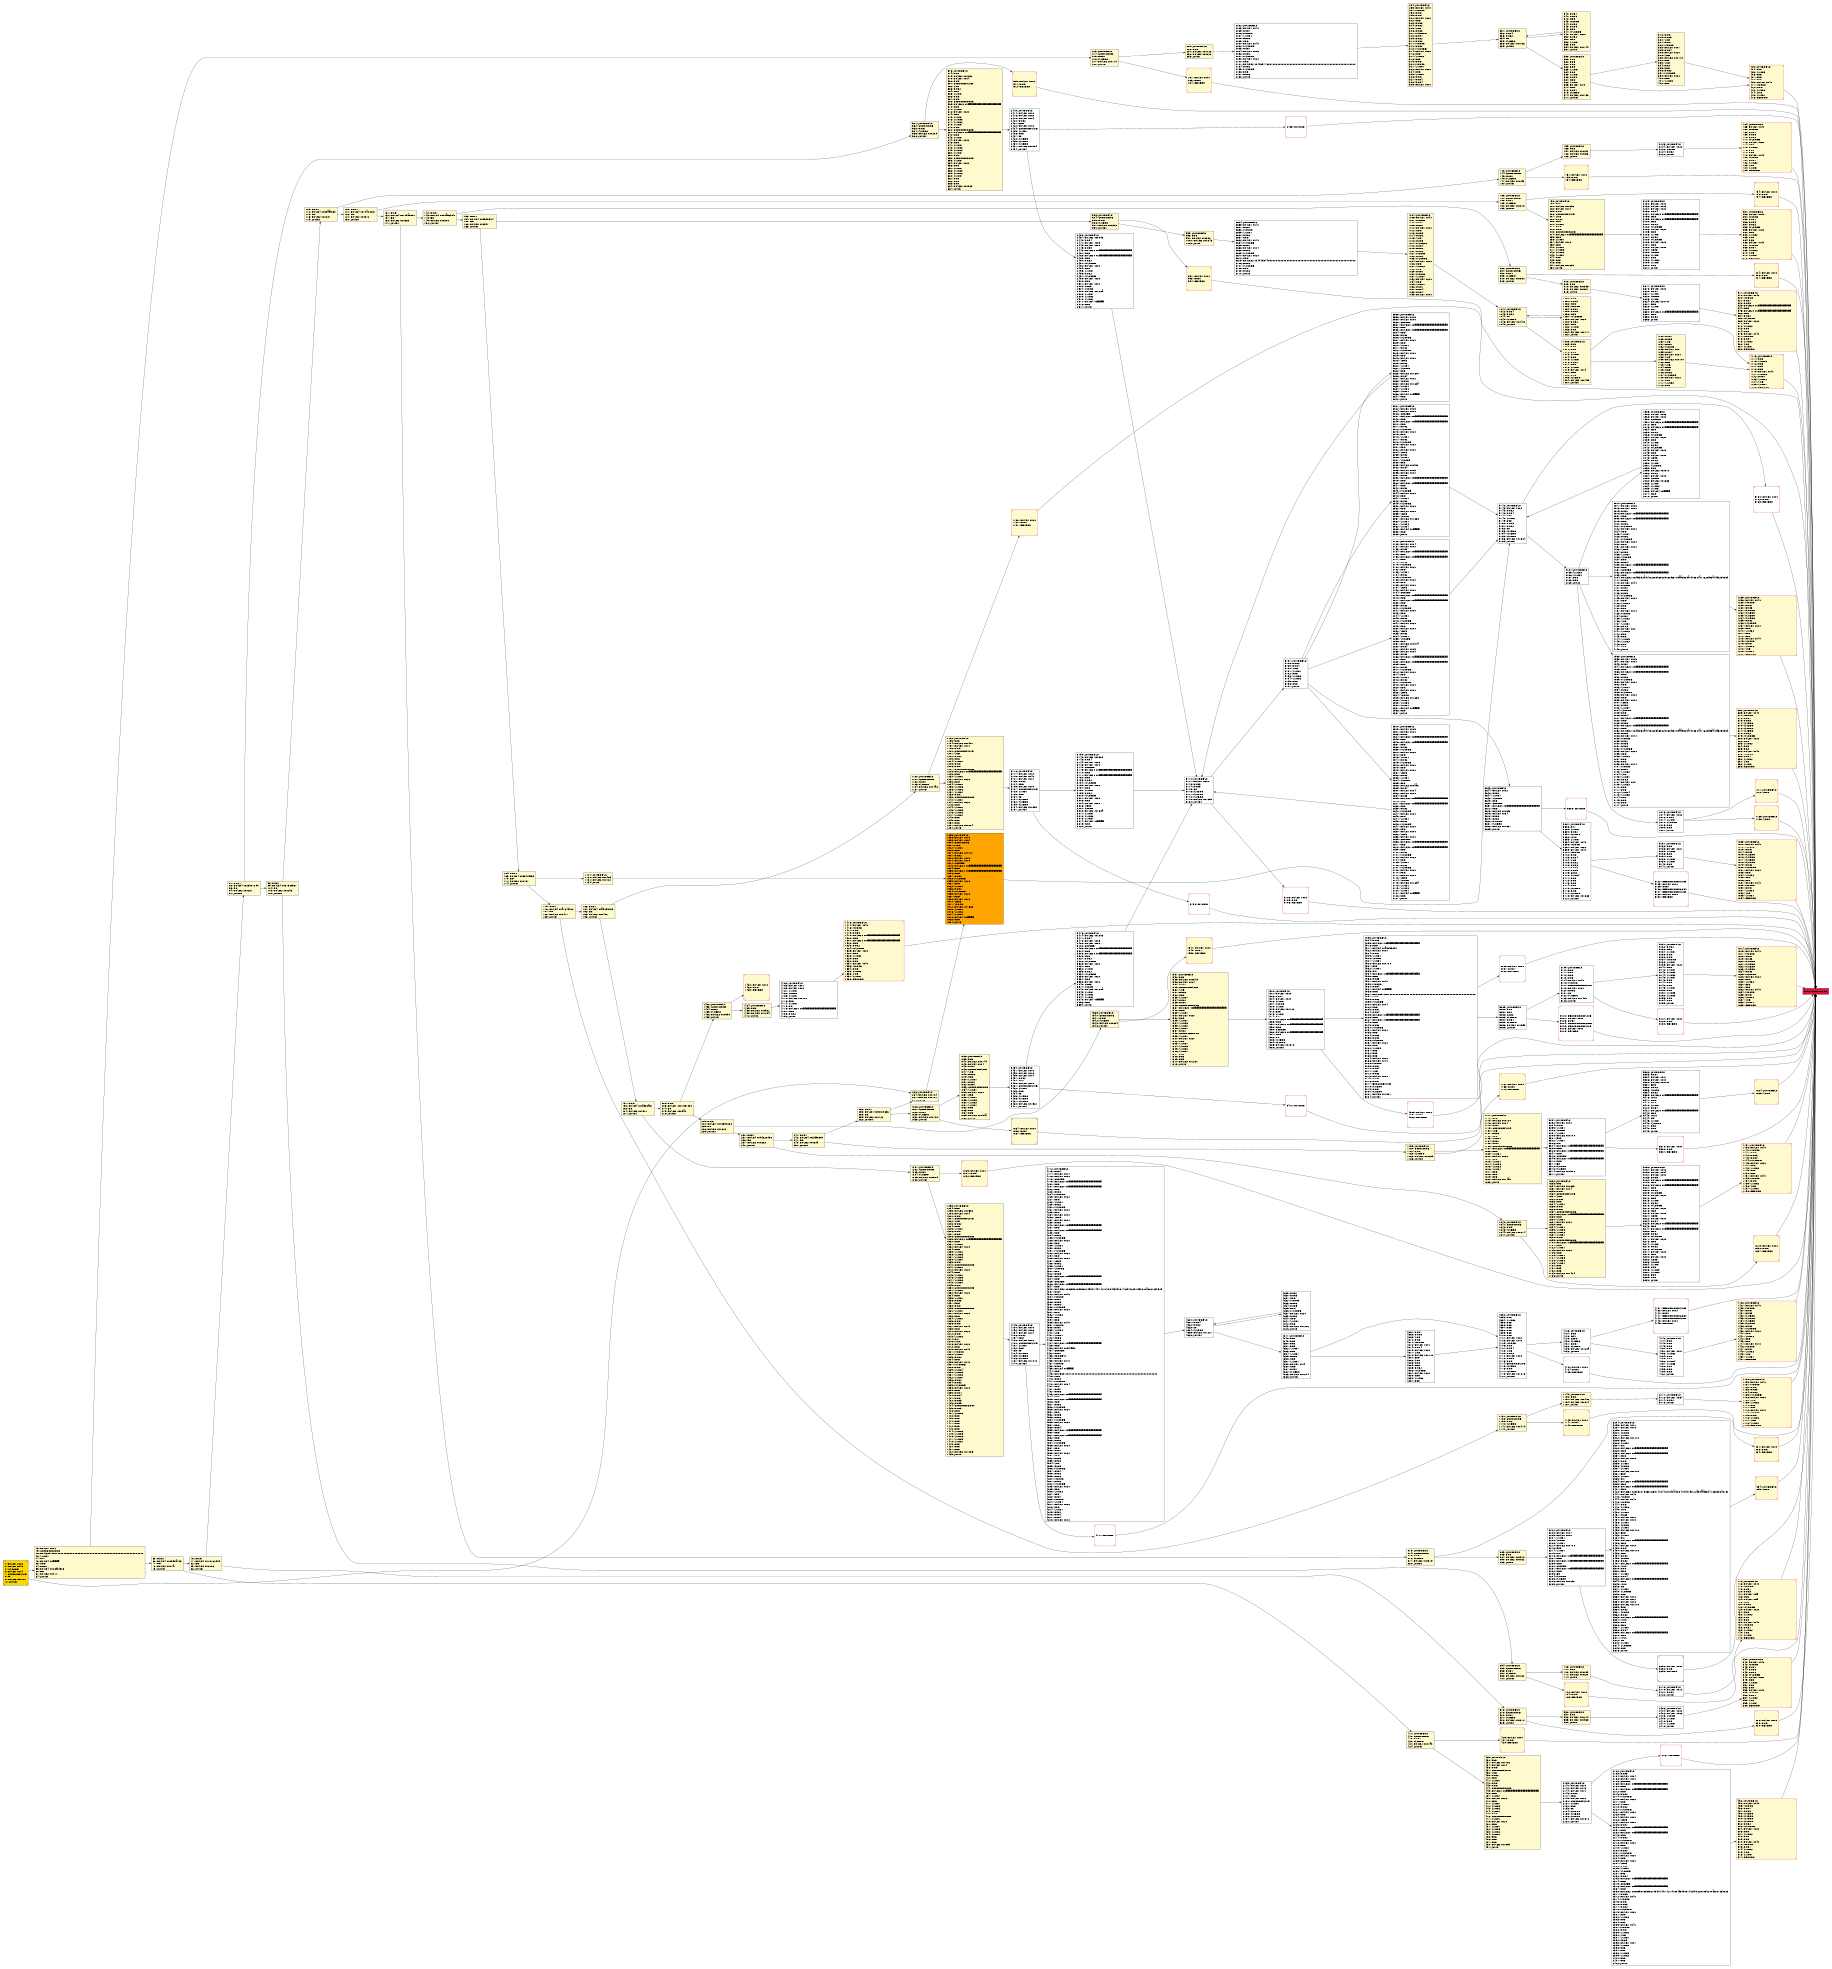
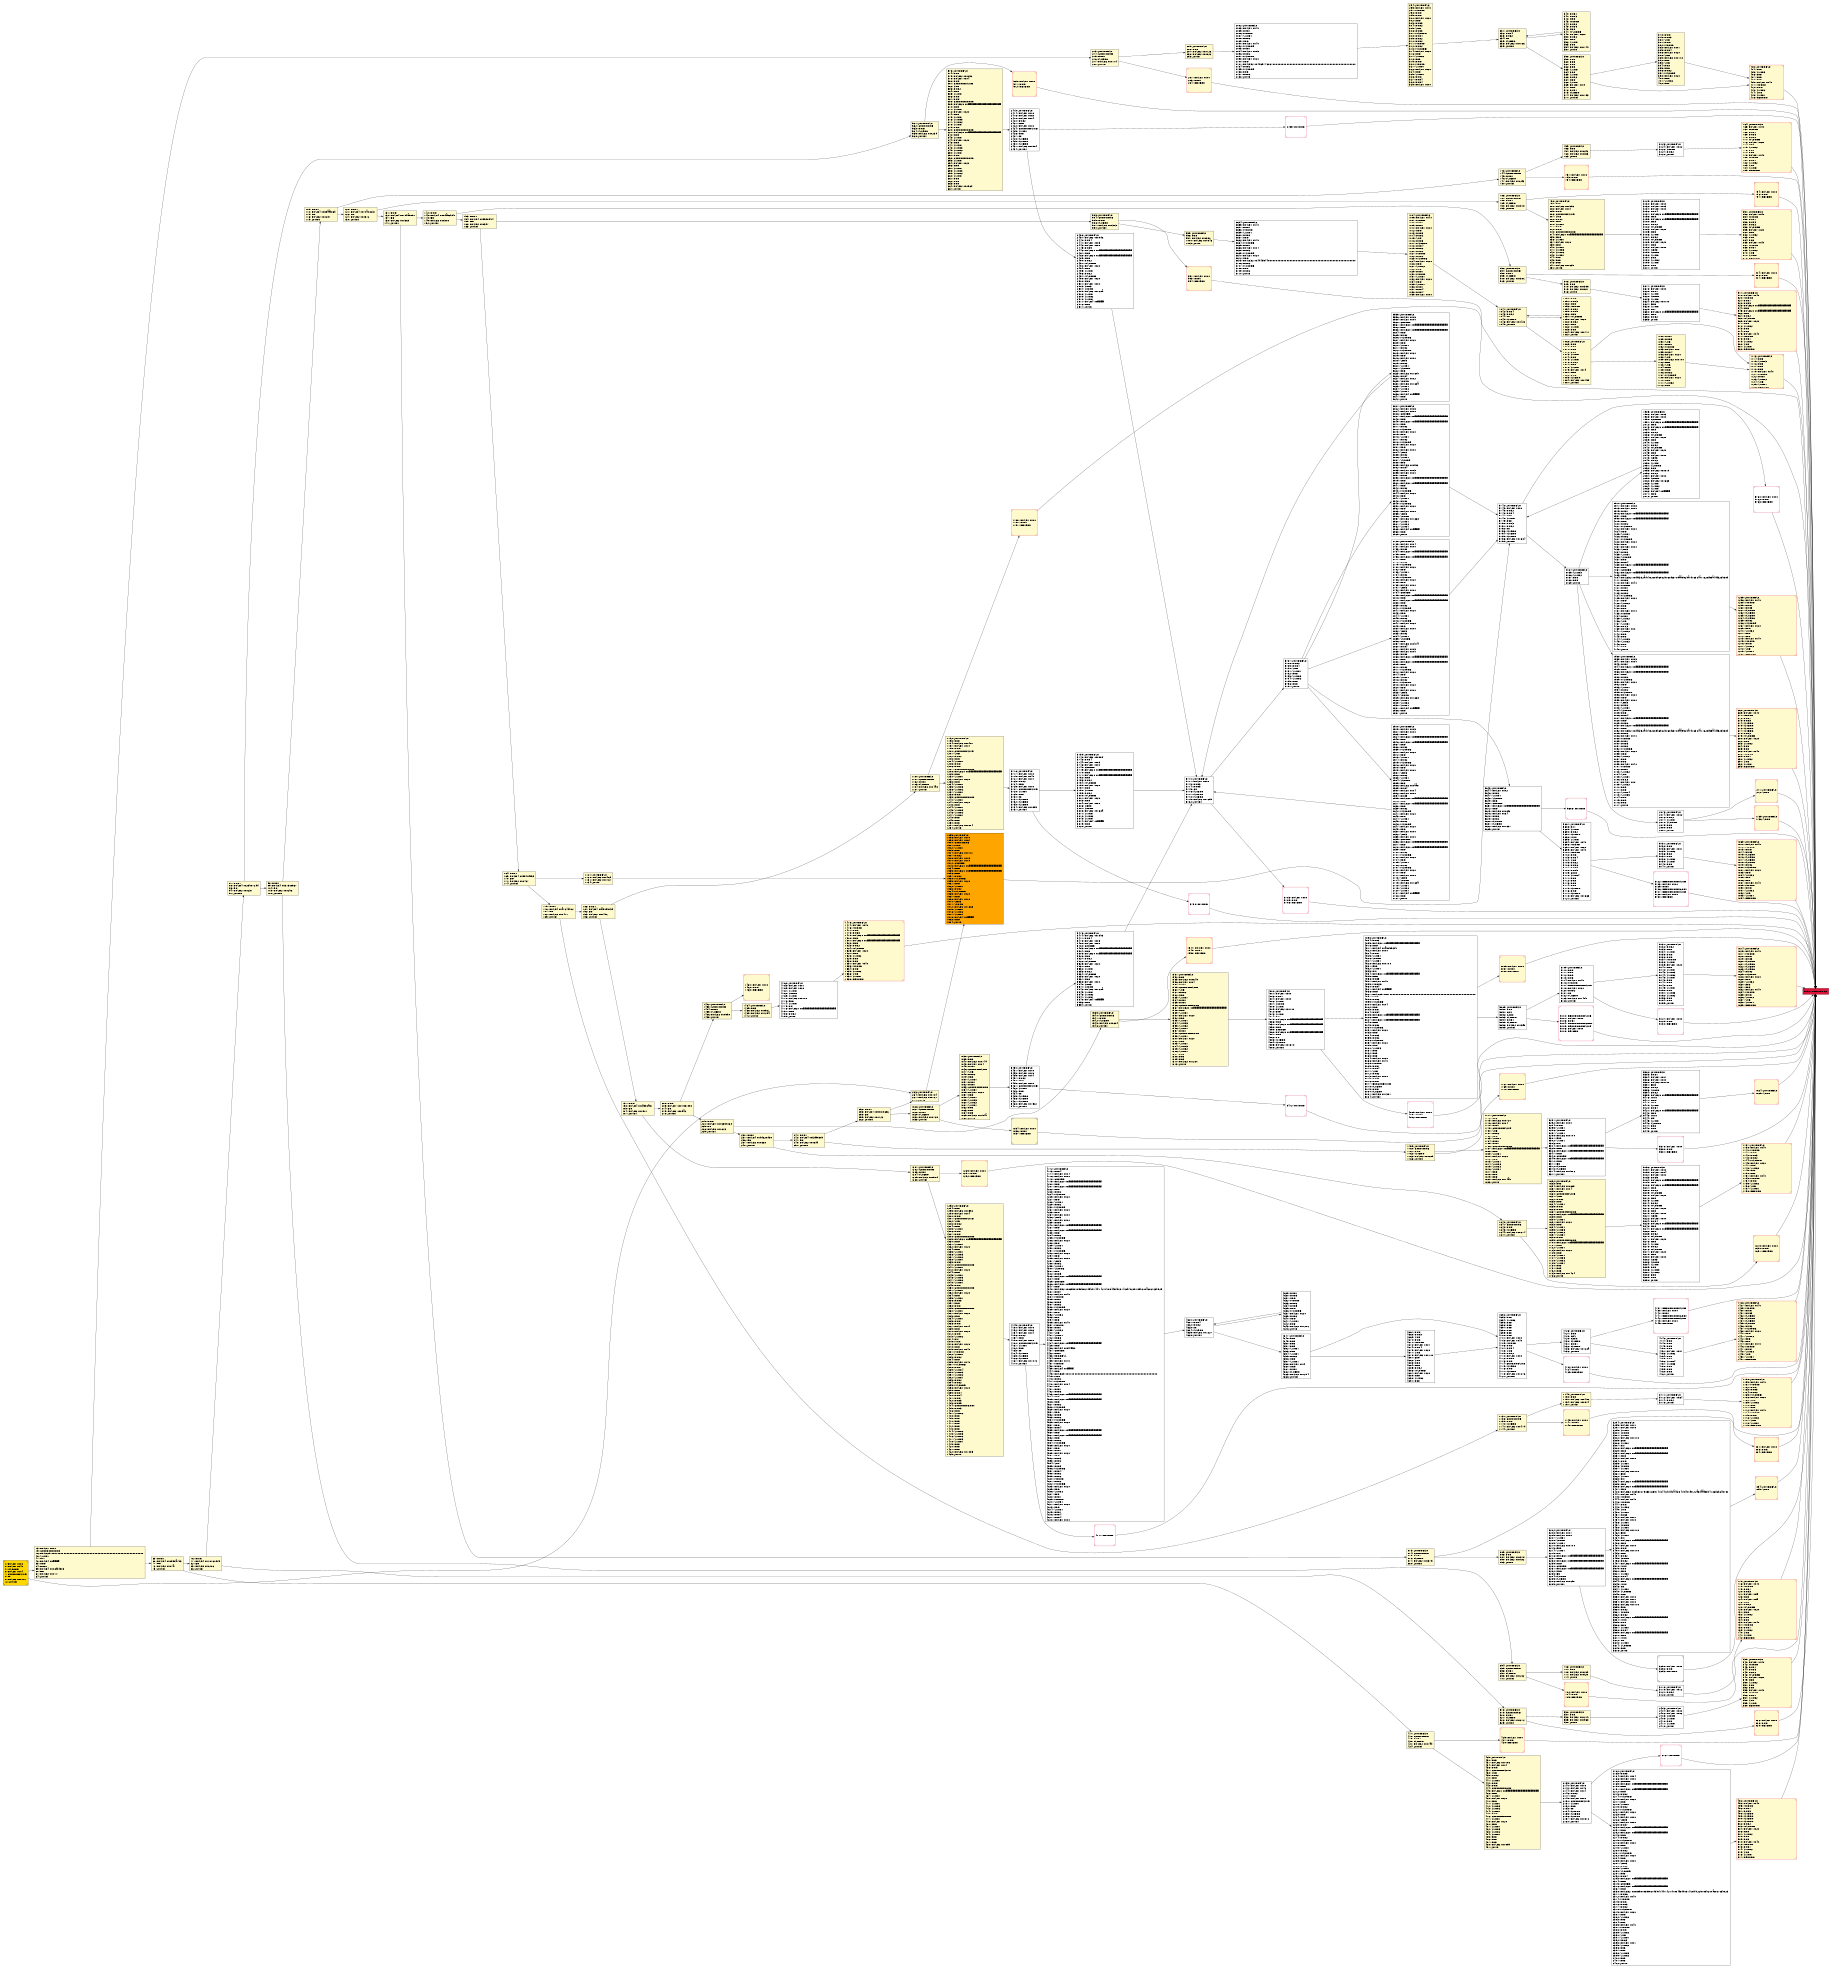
node "5085: PUSH1 0x00 5087: DUP1 5088: REVERT": fillcolor white -> lemonchiffon
